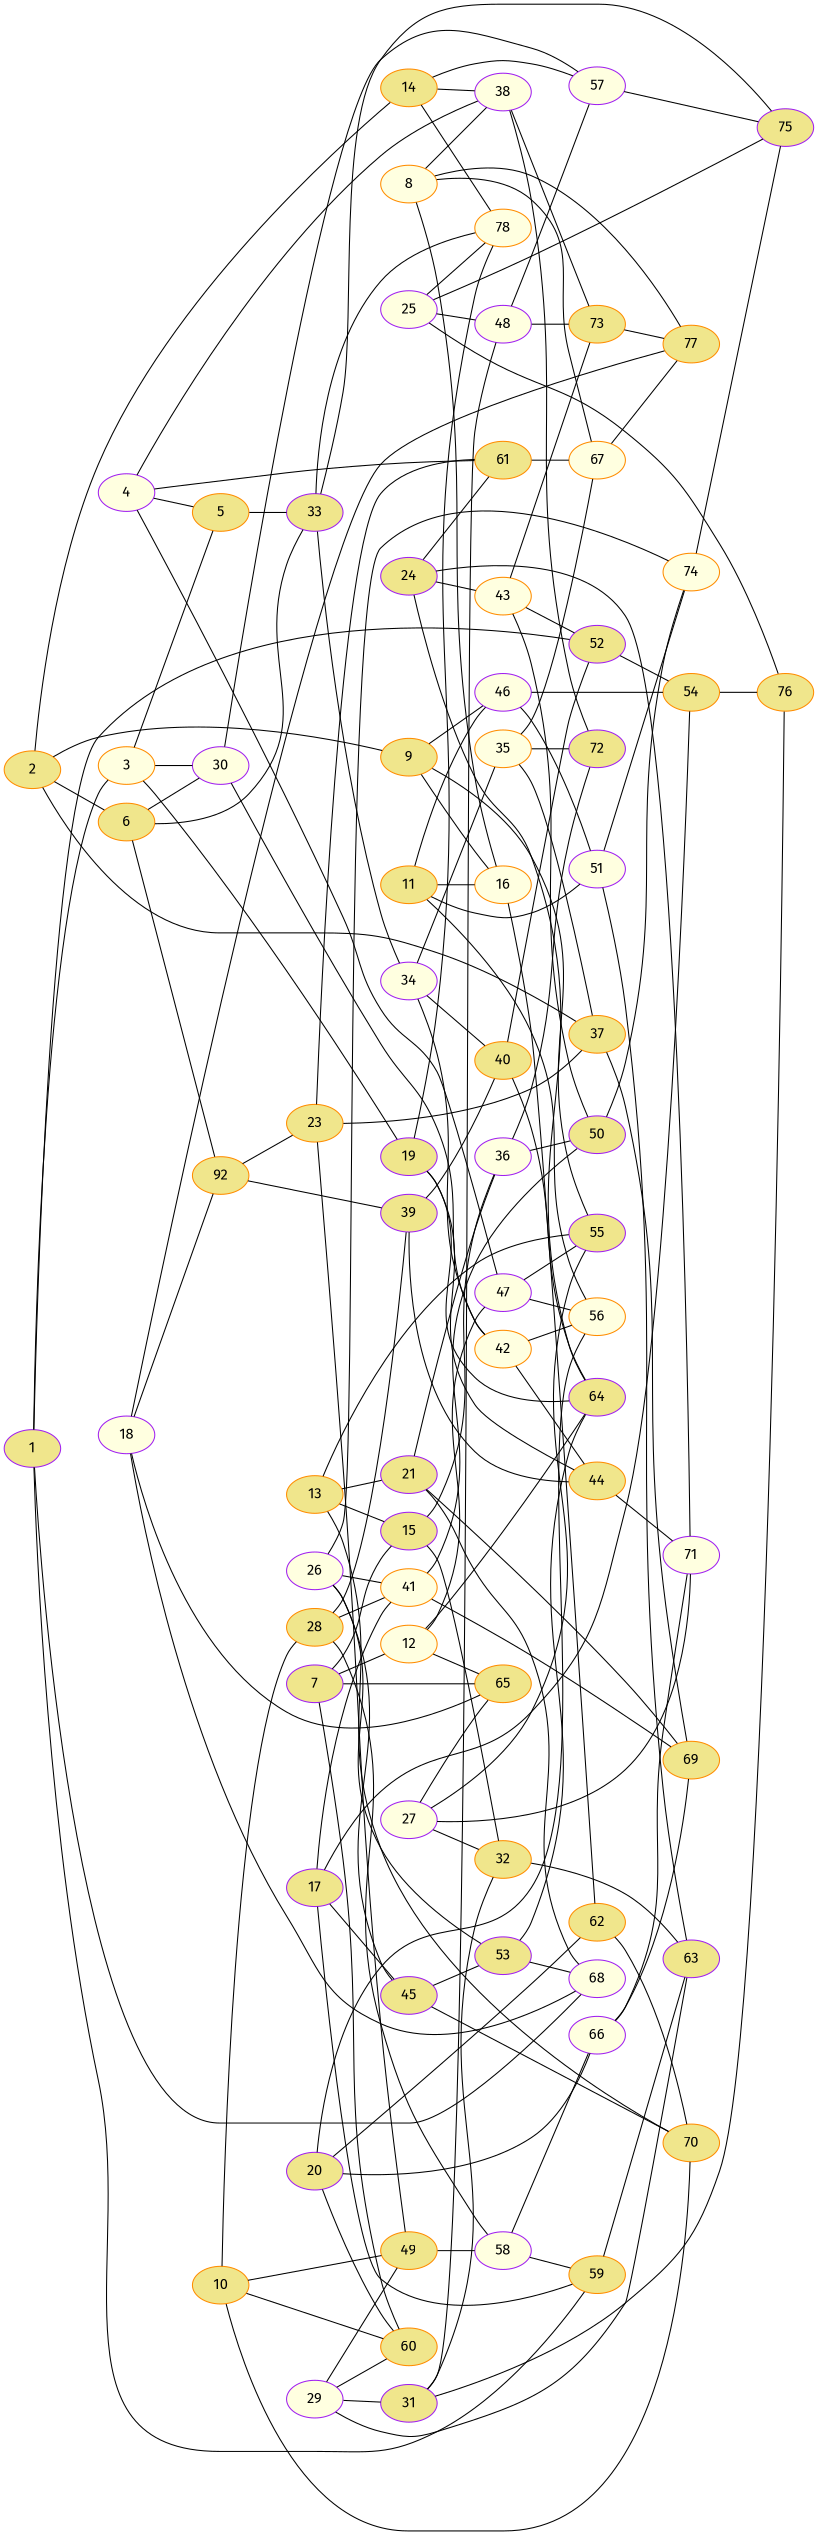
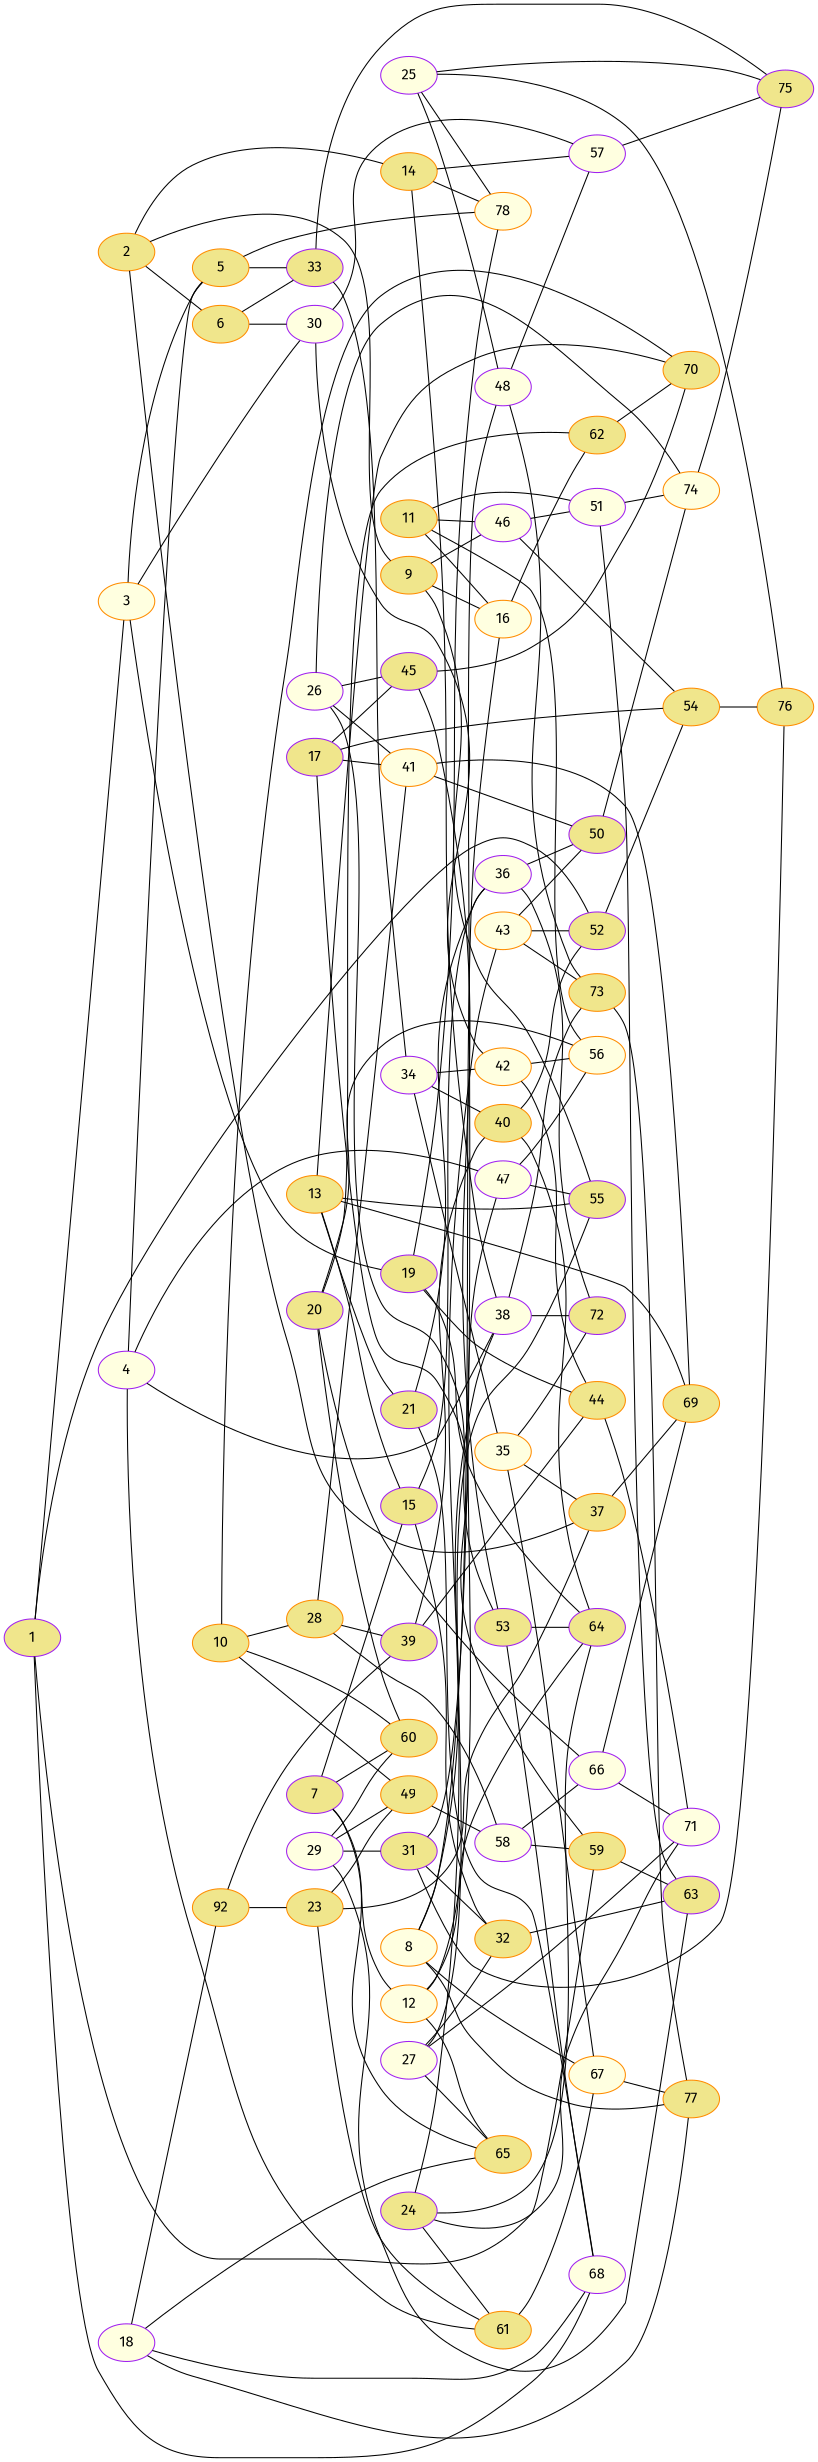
edge "78" -- "33": now "78" -- "5"
edge "6" -- "92": removed
edge "21" -- "69": now "13" -- "69"
